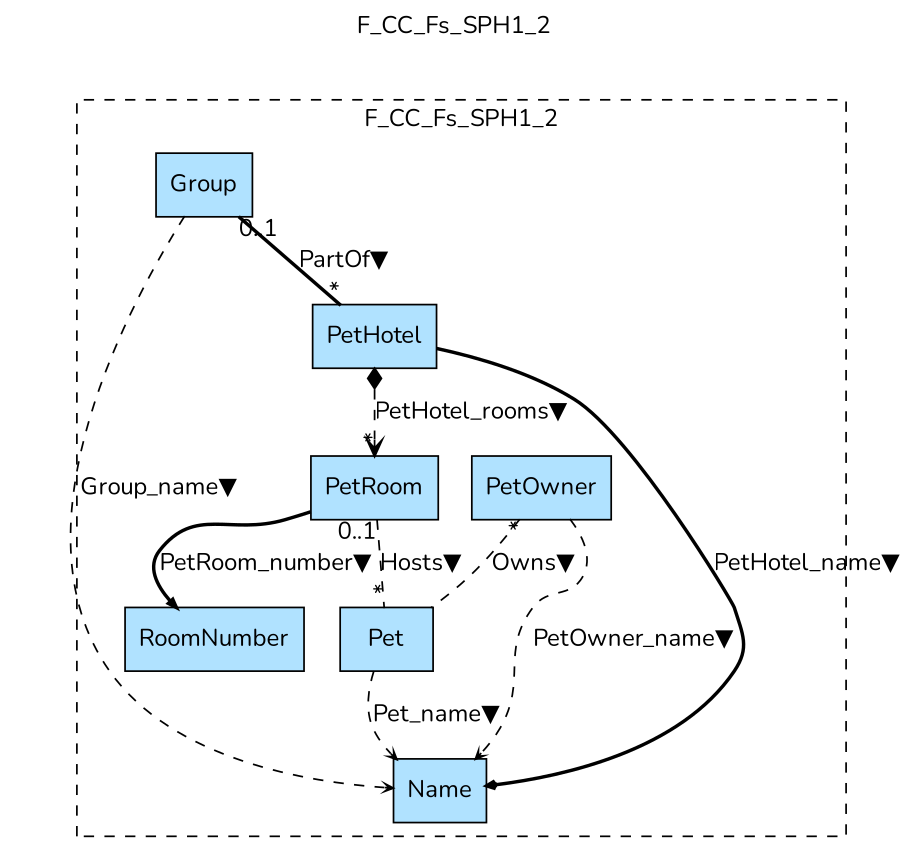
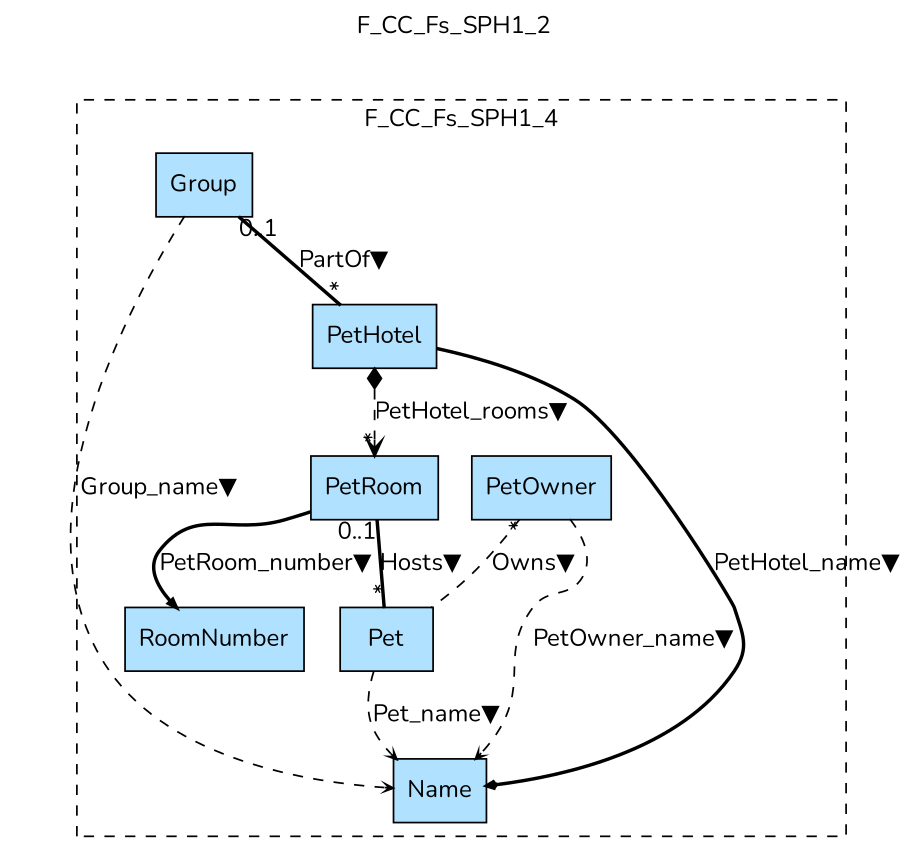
cluster "F_CC_Fs_SPH1_2": label "F_CC_Fs_SPH1_2" -> "F_CC_Fs_SPH1_4"
edge "PetRoom" -- "Pet": style dashed -> bold
